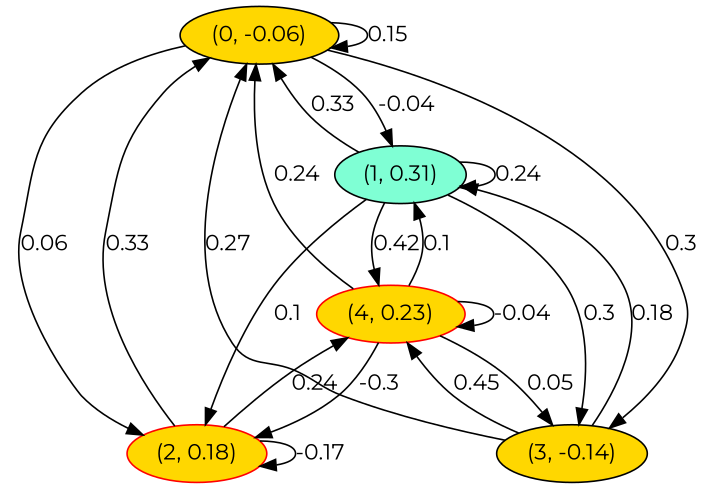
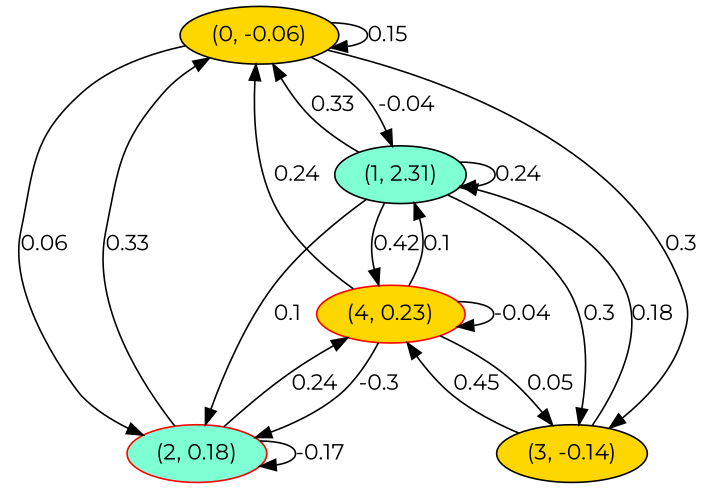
node "(1, 0.31)": label "(1, 0.31)" -> "(1, 2.31)"
edge "(3, -0.14)" -> "(0, -0.06)": removed, label "0.27"
node "(2, 0.18)": fillcolor gold -> aquamarine
